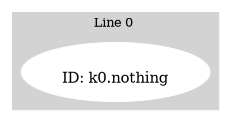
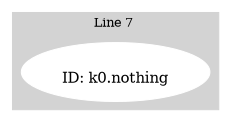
cluster "Line 0 ": label "Line 0 " -> "Line 7 "
